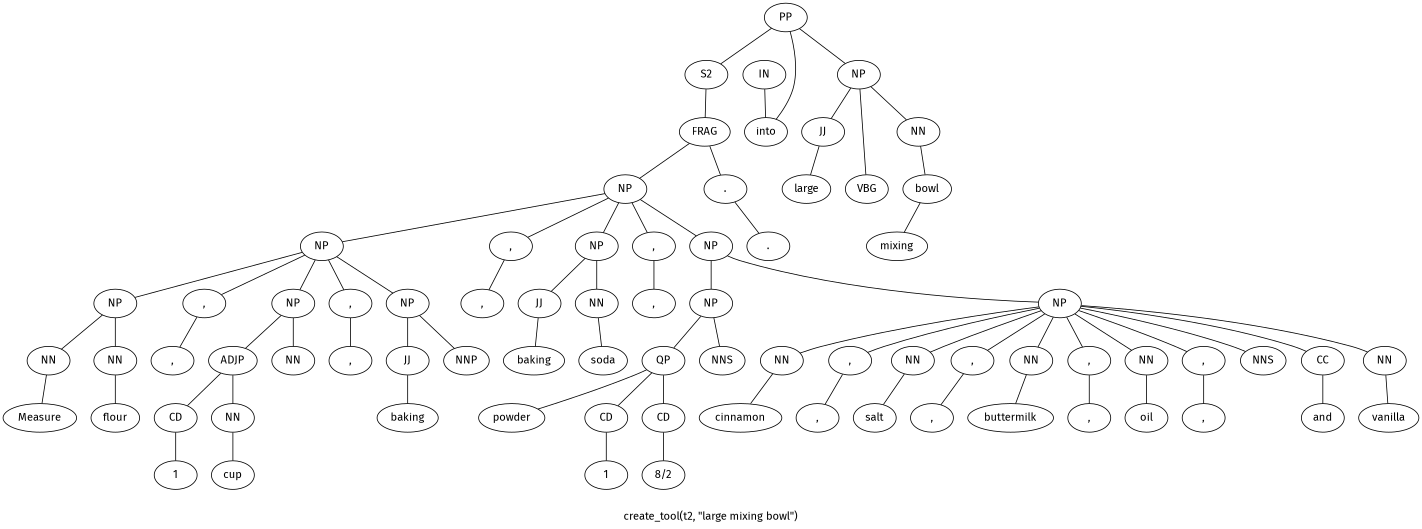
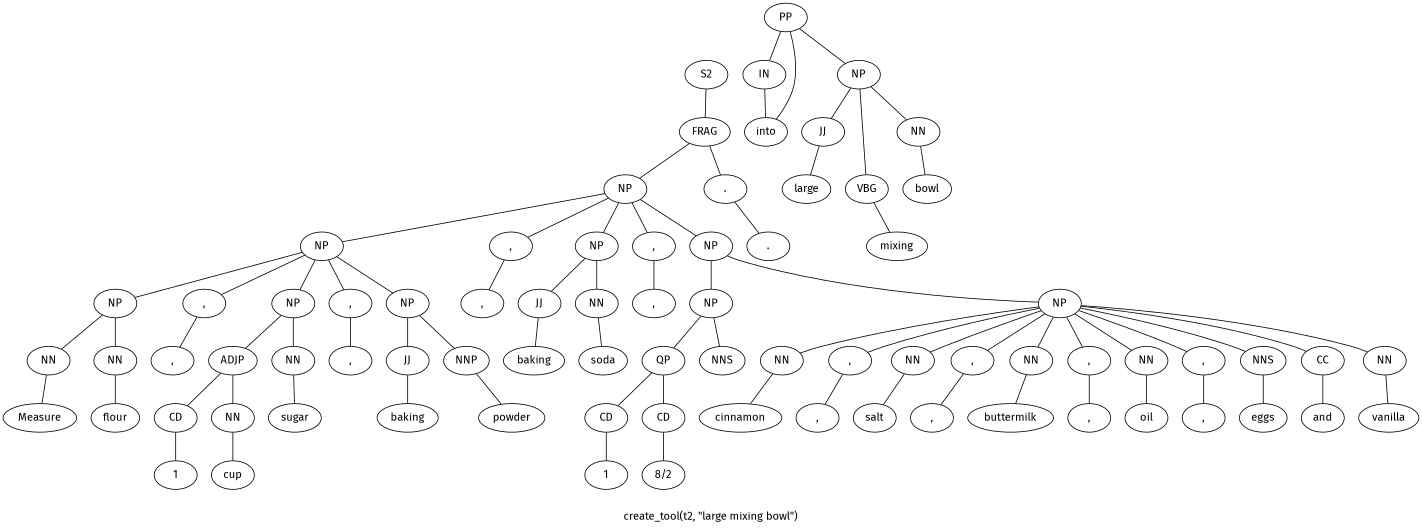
edge "PP" -- "S2": now "PP" -- "IN"
edge "bowl" -- "mixing": now "VBG" -- "mixing"
edge "QP" -- "powder": now "NNP" -- "powder"
node "sugar": added
node "eggs": added
